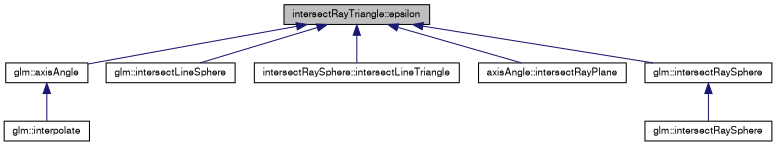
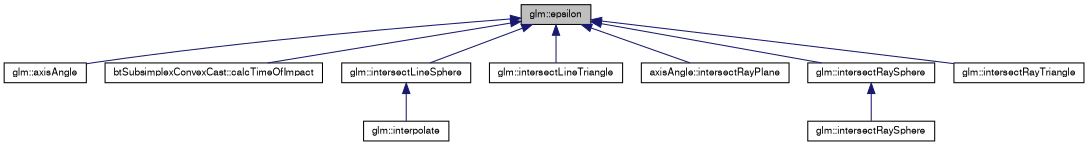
node "intersectRayTriangle::epsilon": label "intersectRayTriangle::epsilon" -> "glm::epsilon"
node "btSubsimplexConvexCast::calcTimeOfImpact": added
node "intersectRaySphere::intersectLineTriangle": label "intersectRaySphere::intersectLineTriangle" -> "glm::intersectLineTriangle"
node "glm::intersectRayTriangle": added
edge "glm::interpolate" -> "glm::axisAngle": now "glm::interpolate" -> "glm::intersectLineSphere"
